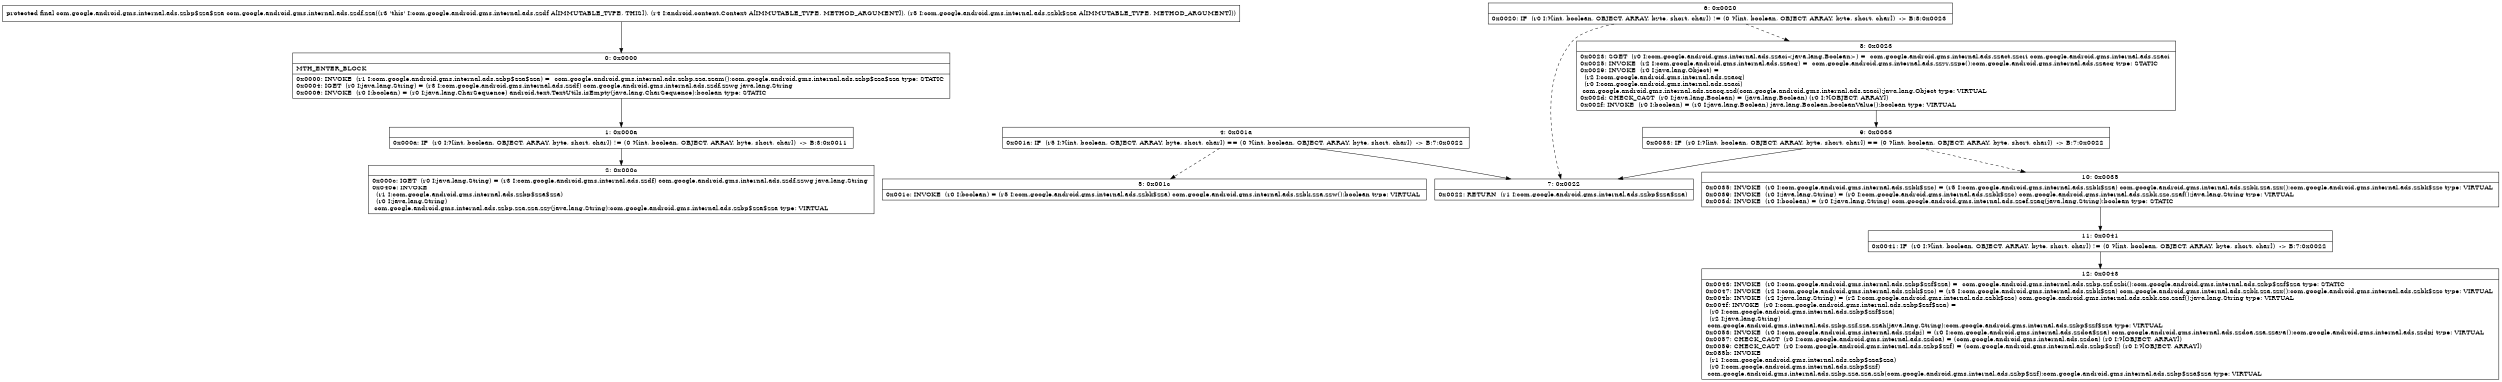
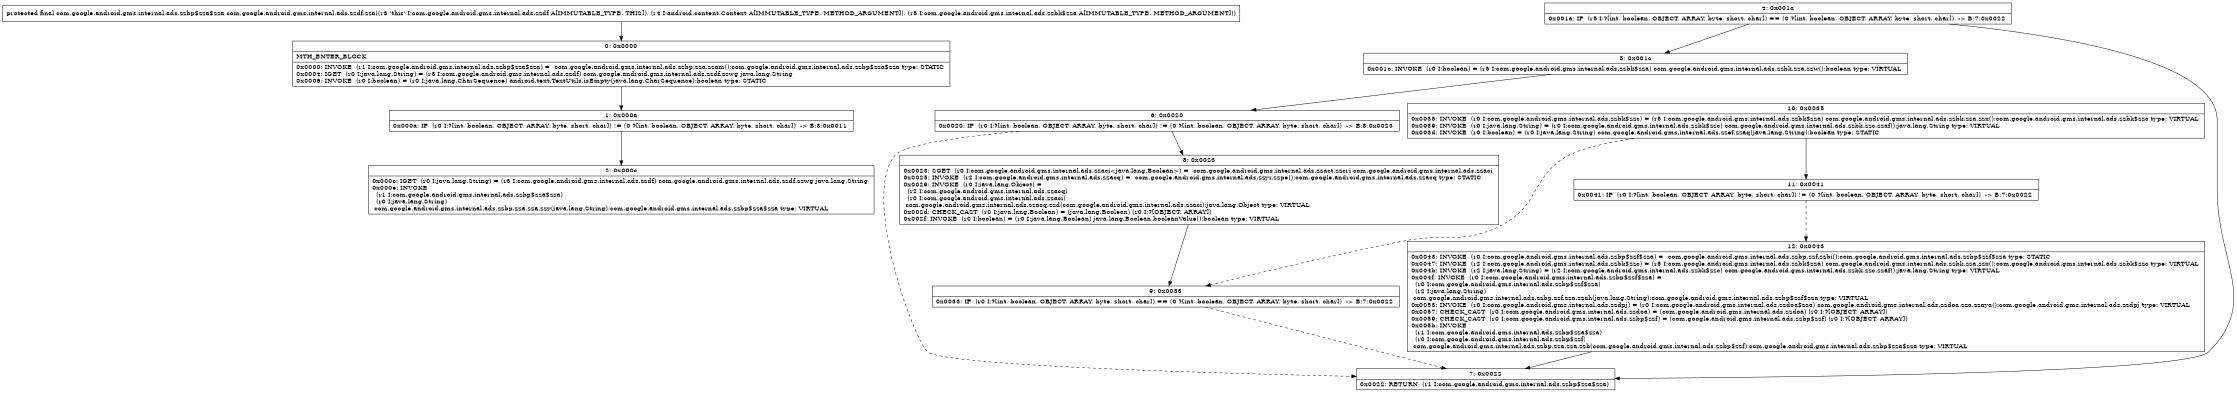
edge "6: 0x0020" -> "8: 0x0023": style dashed -> solid
edge "5: 0x001c" -> "6: 0x0020": added
edge "9: 0x0033" -> "10: 0x0035": reversed
edge "4: 0x001a" -> "5: 0x001c": style dashed -> solid
edge "9: 0x0033" -> "7: 0x0022": style solid -> dashed
node "2: 0x000c": text "0x040e: INVOKE" -> "0x000e: INVOKE"
edge "11: 0x0041" -> "12: 0x0043": style solid -> dashed
node "12: 0x0043": text "0x085b: INVOKE" -> "0x005b: INVOKE"
edge "12: 0x0043" -> "7: 0x0022": added
